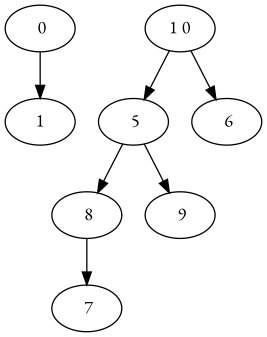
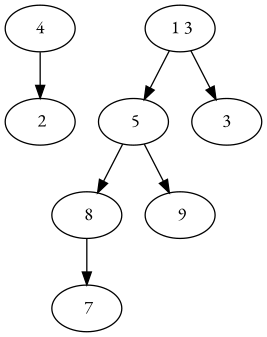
node "0": label "0" -> "4"
node "1 0": label "1 0" -> "1 3"
node "1": label "1" -> "2"
node "6": label "6" -> "3"
